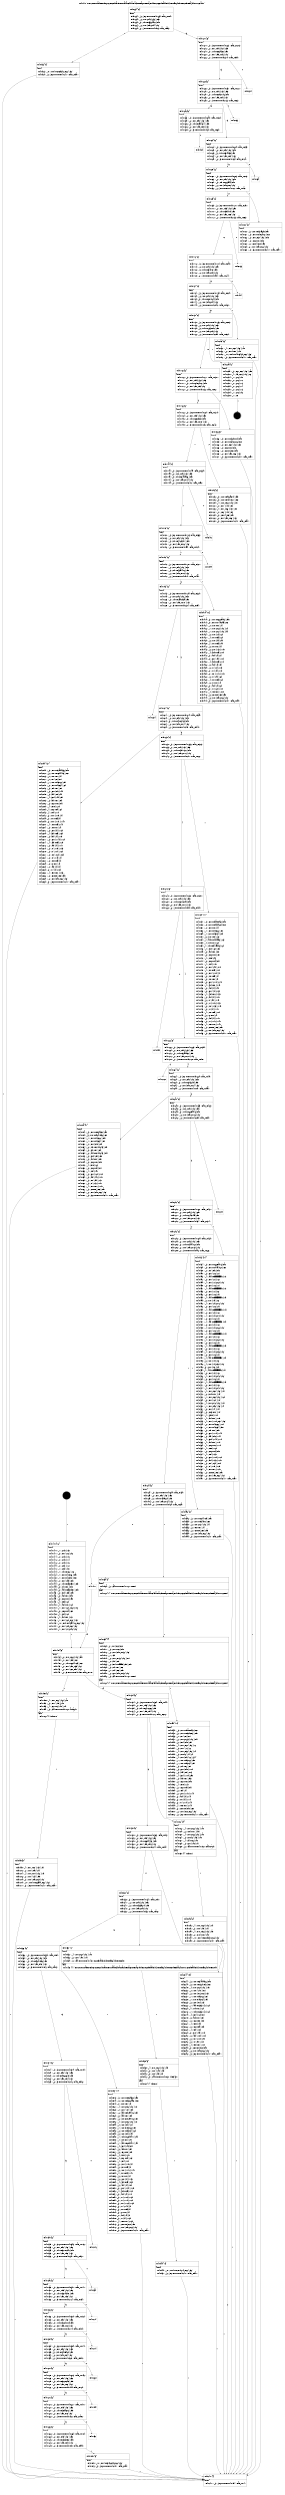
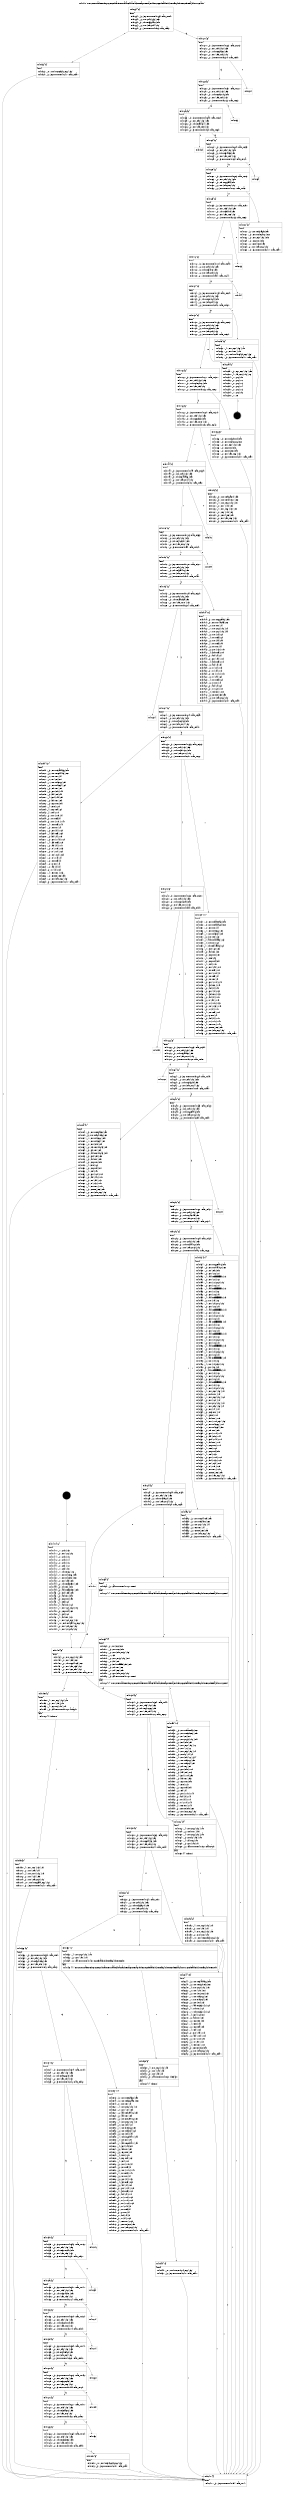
edge "0x40168c [28]" -> "0x4016c4 [28]": now "0x4016a8 [28]" -> "0x4016c4 [28]"
